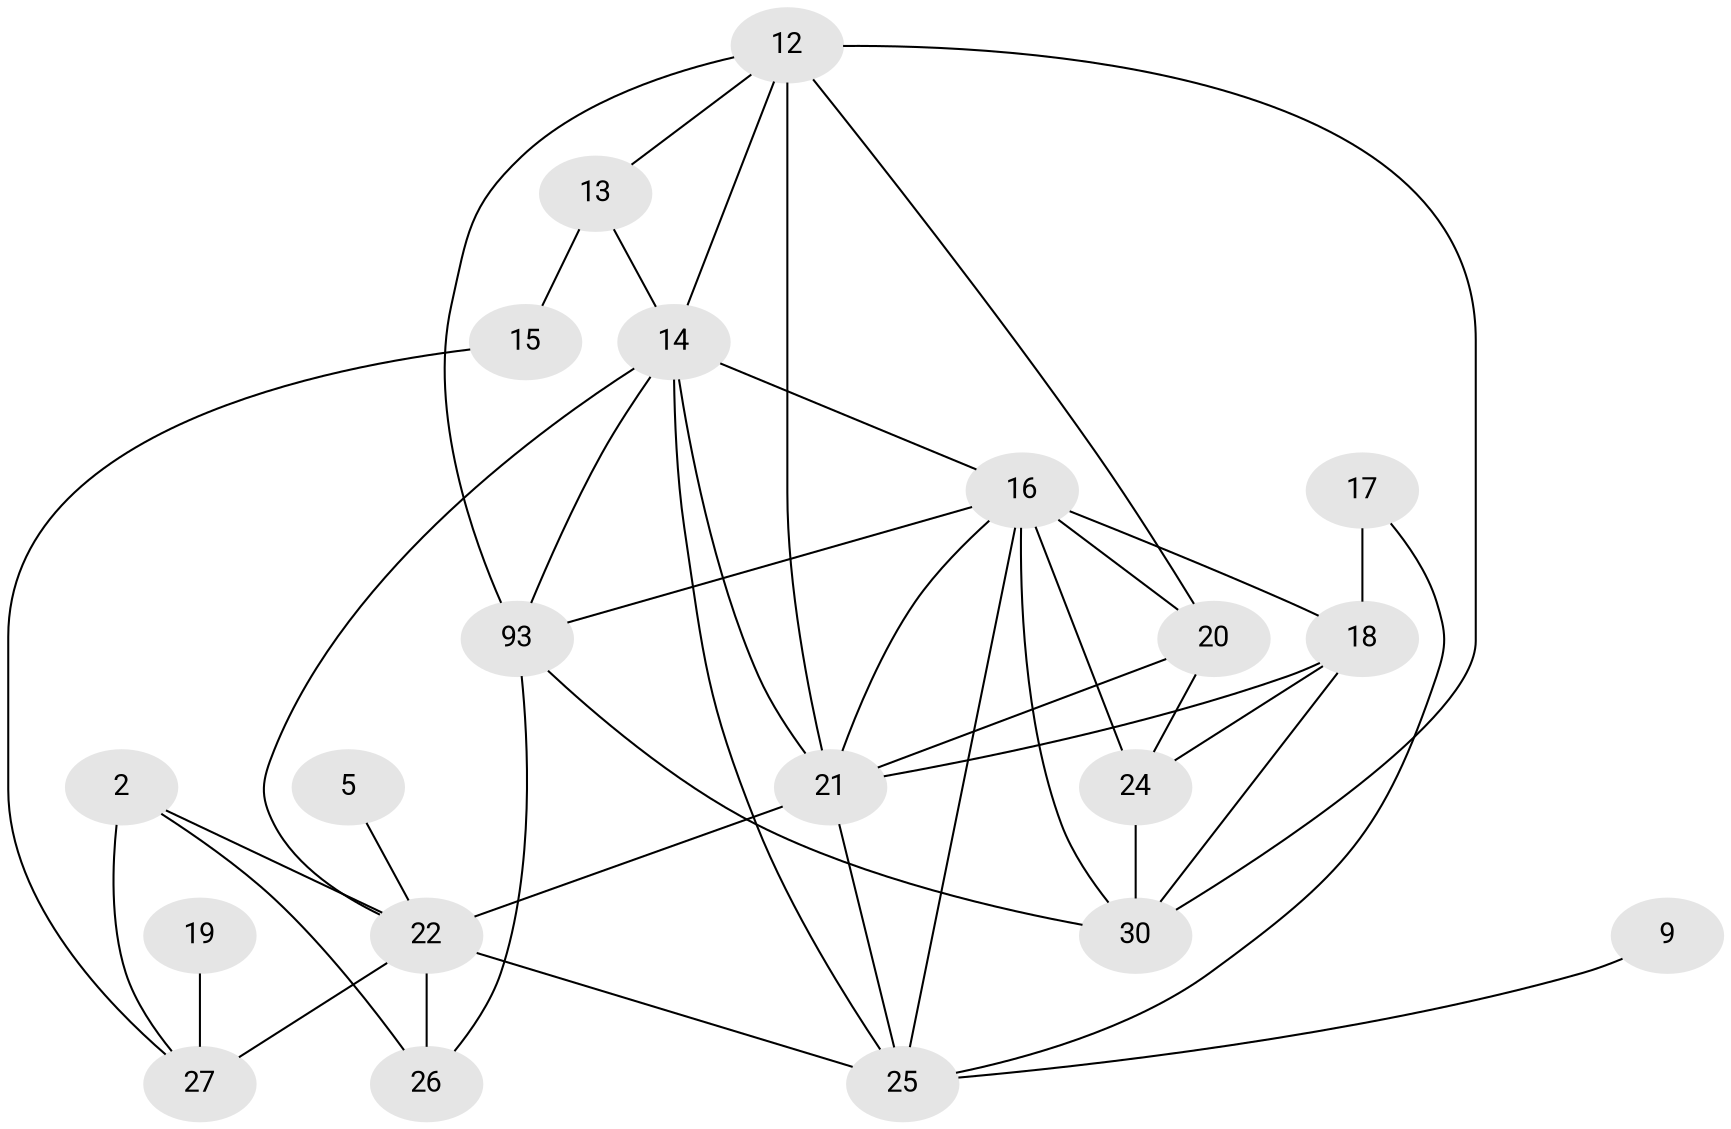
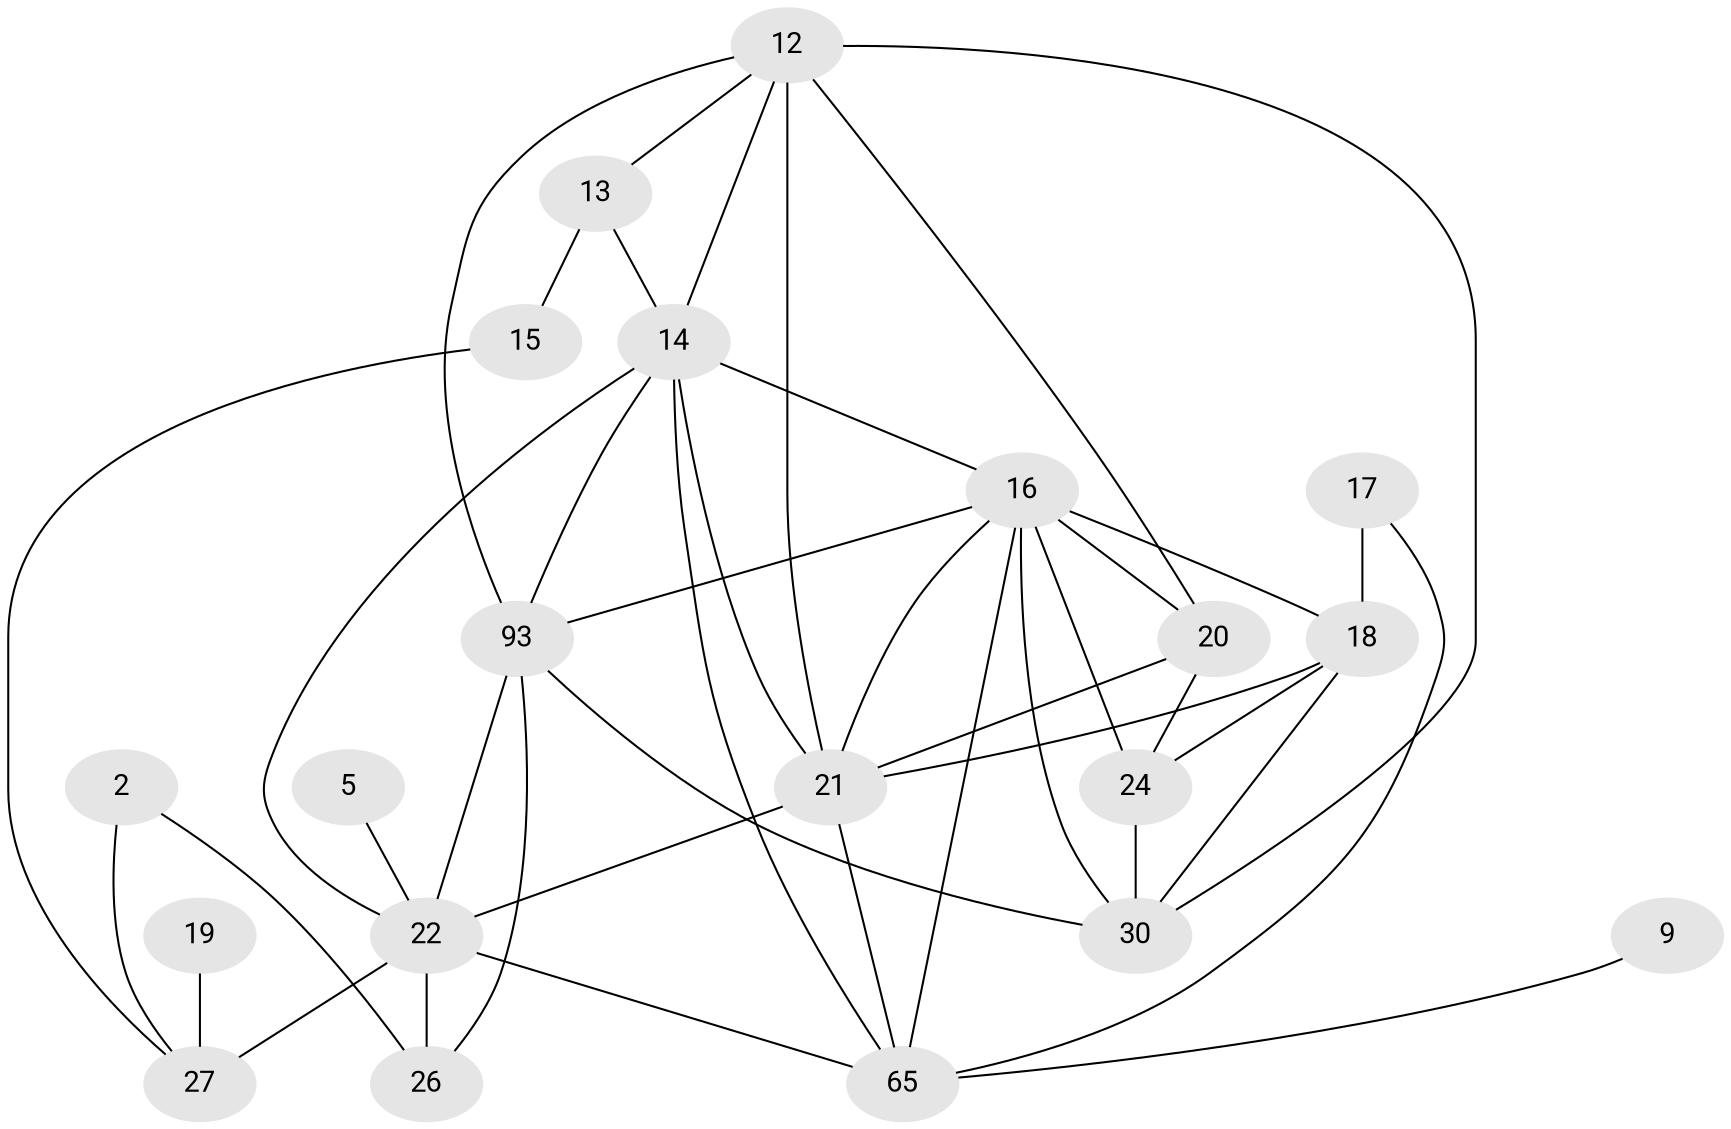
edge "2" -- "22": now "93" -- "22"
node "25": label "25" -> "65"
